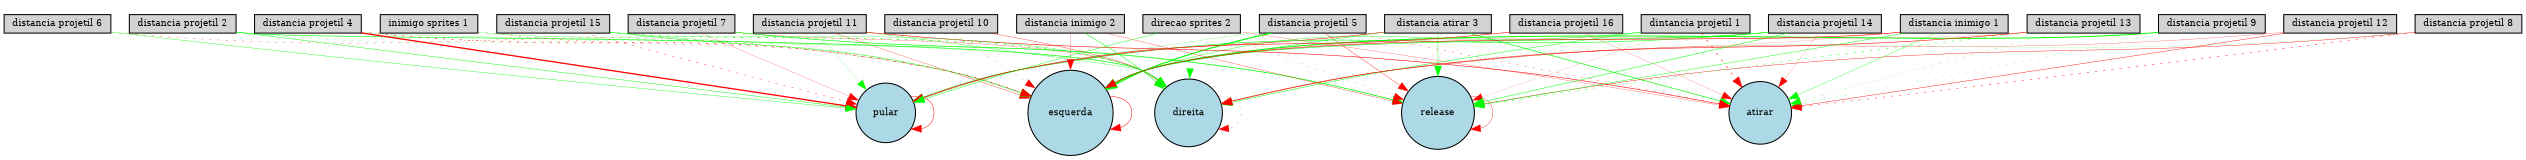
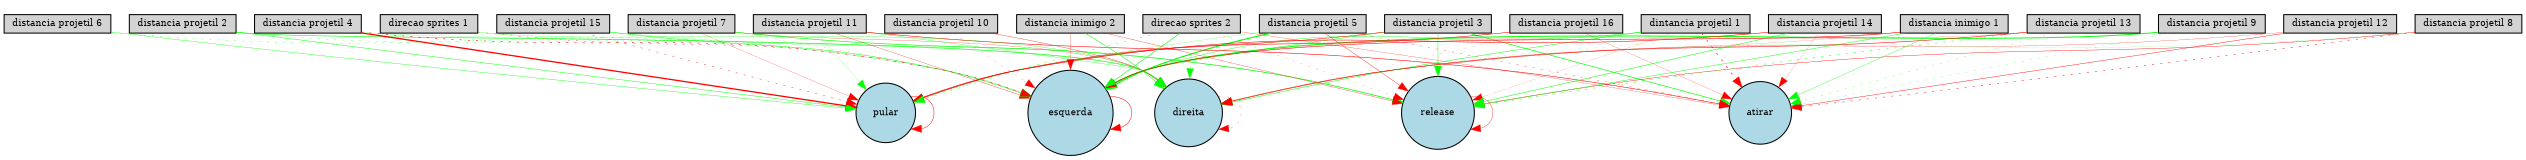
node "inimigo sprites 1": label "inimigo sprites 1" -> "direcao sprites 1"
node "distancia atirar 3": label "distancia atirar 3" -> "distancia projetil 3"
edge "distancia projetil 6" -> "esquerda": color red -> green
edge "distancia projetil 15" -> "direita": removed
edge "distancia projetil 14" -> "pular": color green -> red
edge "distancia projetil 14" -> "esquerda": now "direcao sprites 2" -> "esquerda"
edge "direcao sprites 2" -> "pular": style solid -> dotted
